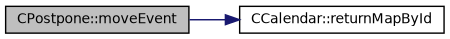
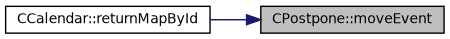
edge "CPostpone::moveEvent" -> "CCalendar::returnMapById": reversed
